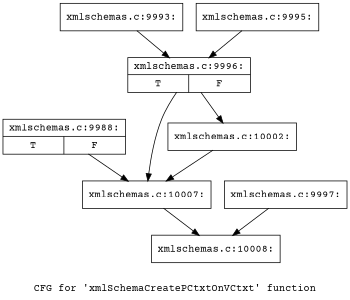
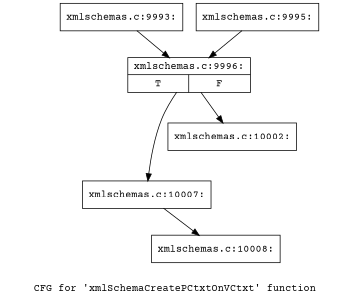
node "xmlschemas.c:9988:": removed
edge "xmlschemas.c:10002:" -> "xmlschemas.c:10007:": removed
node "xmlschemas.c:9997:": removed
